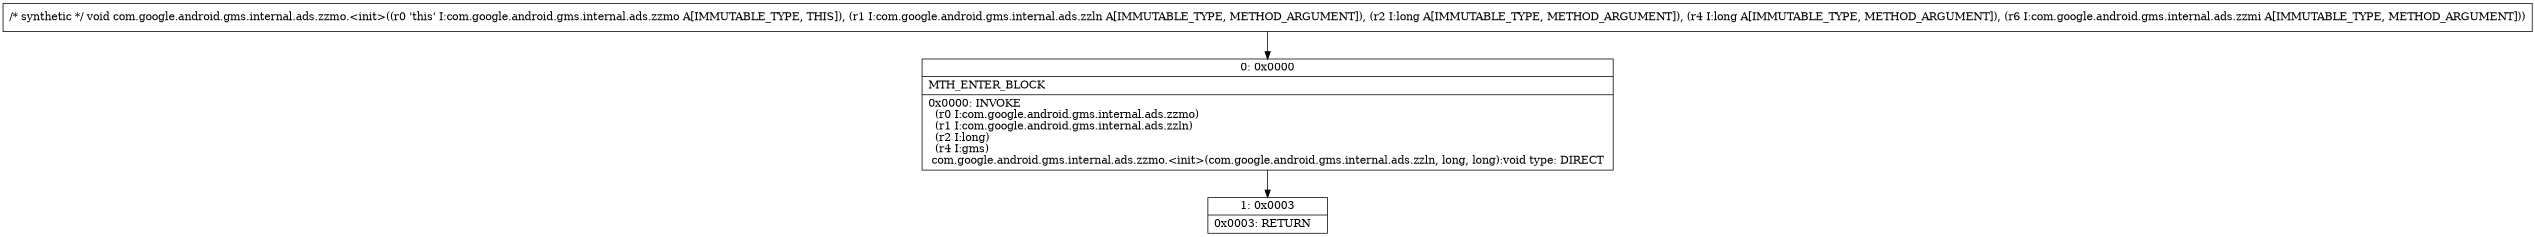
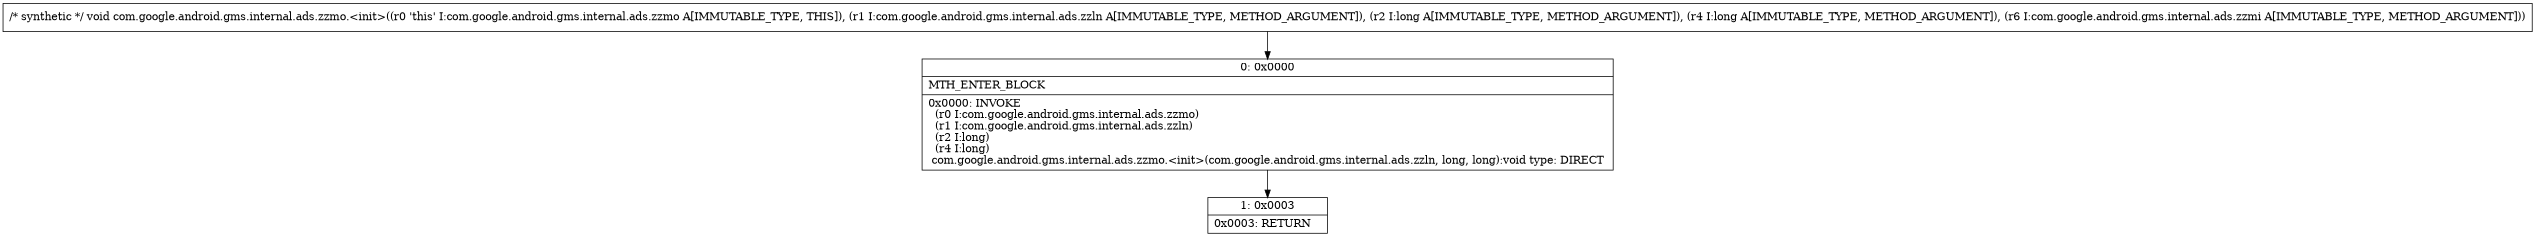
node "0: 0x0000": text "(r4 I:gms)" -> "(r4 I:long)"
